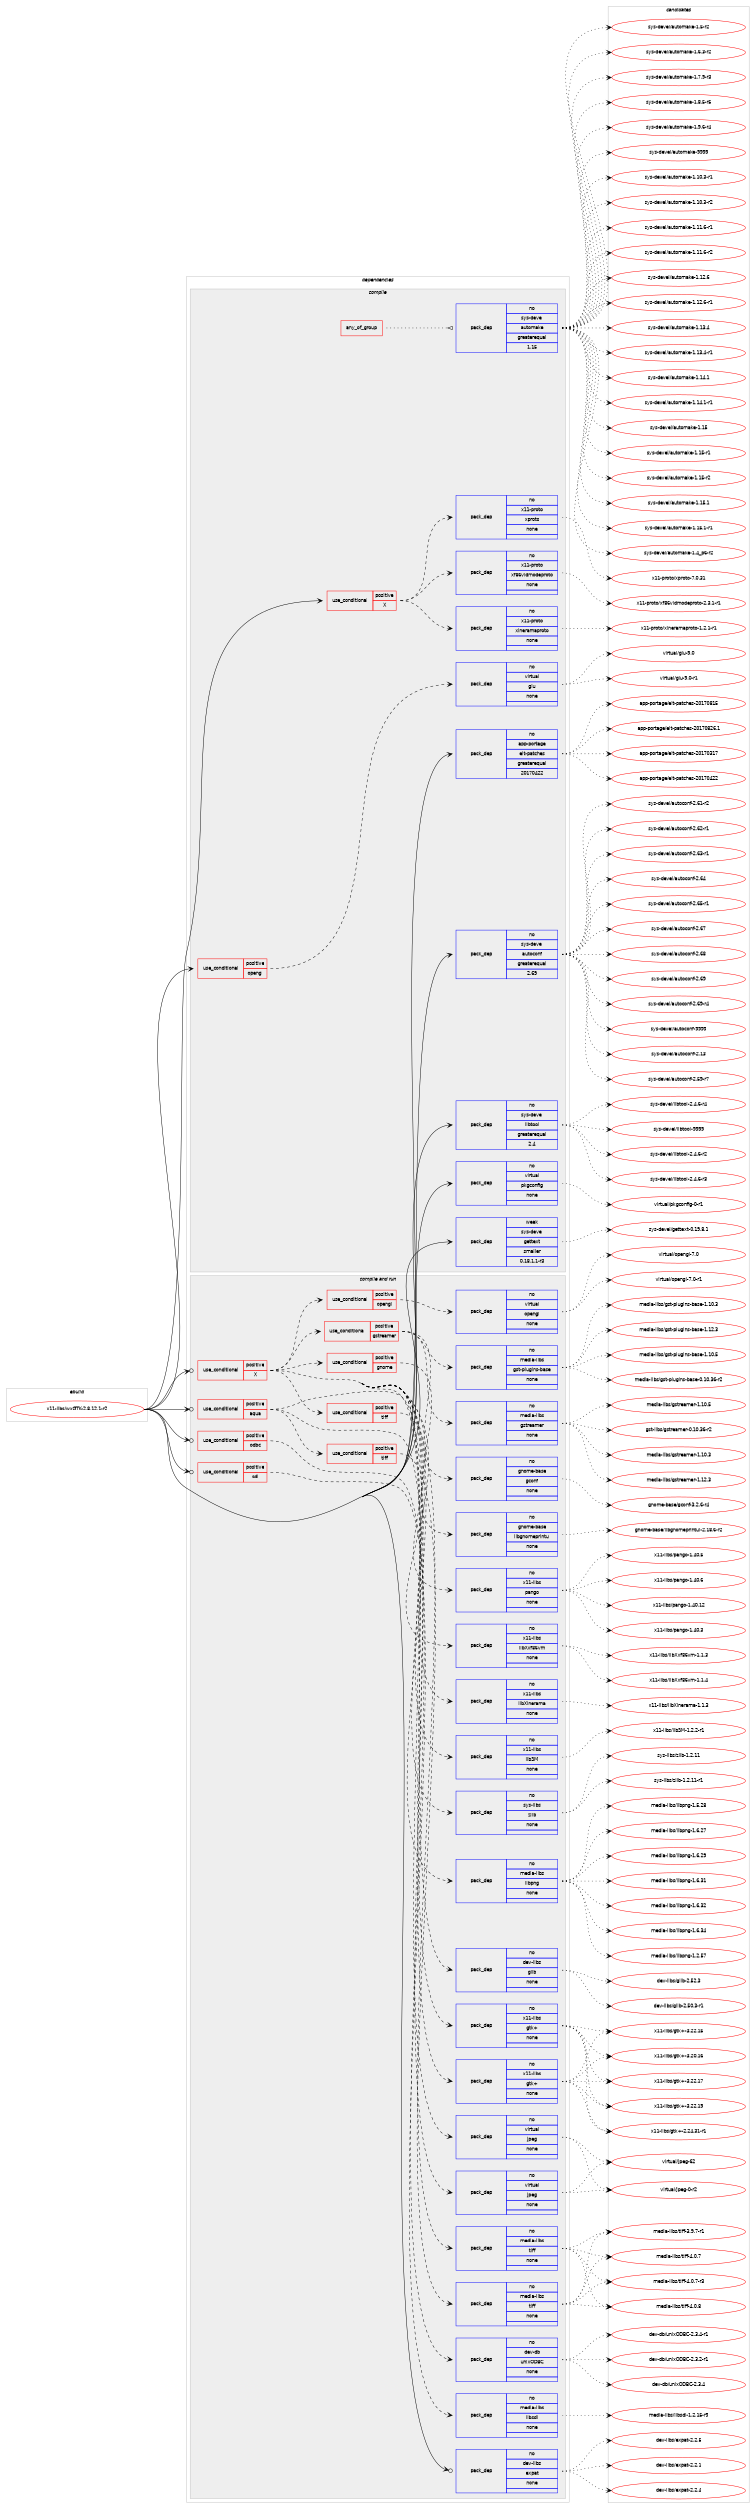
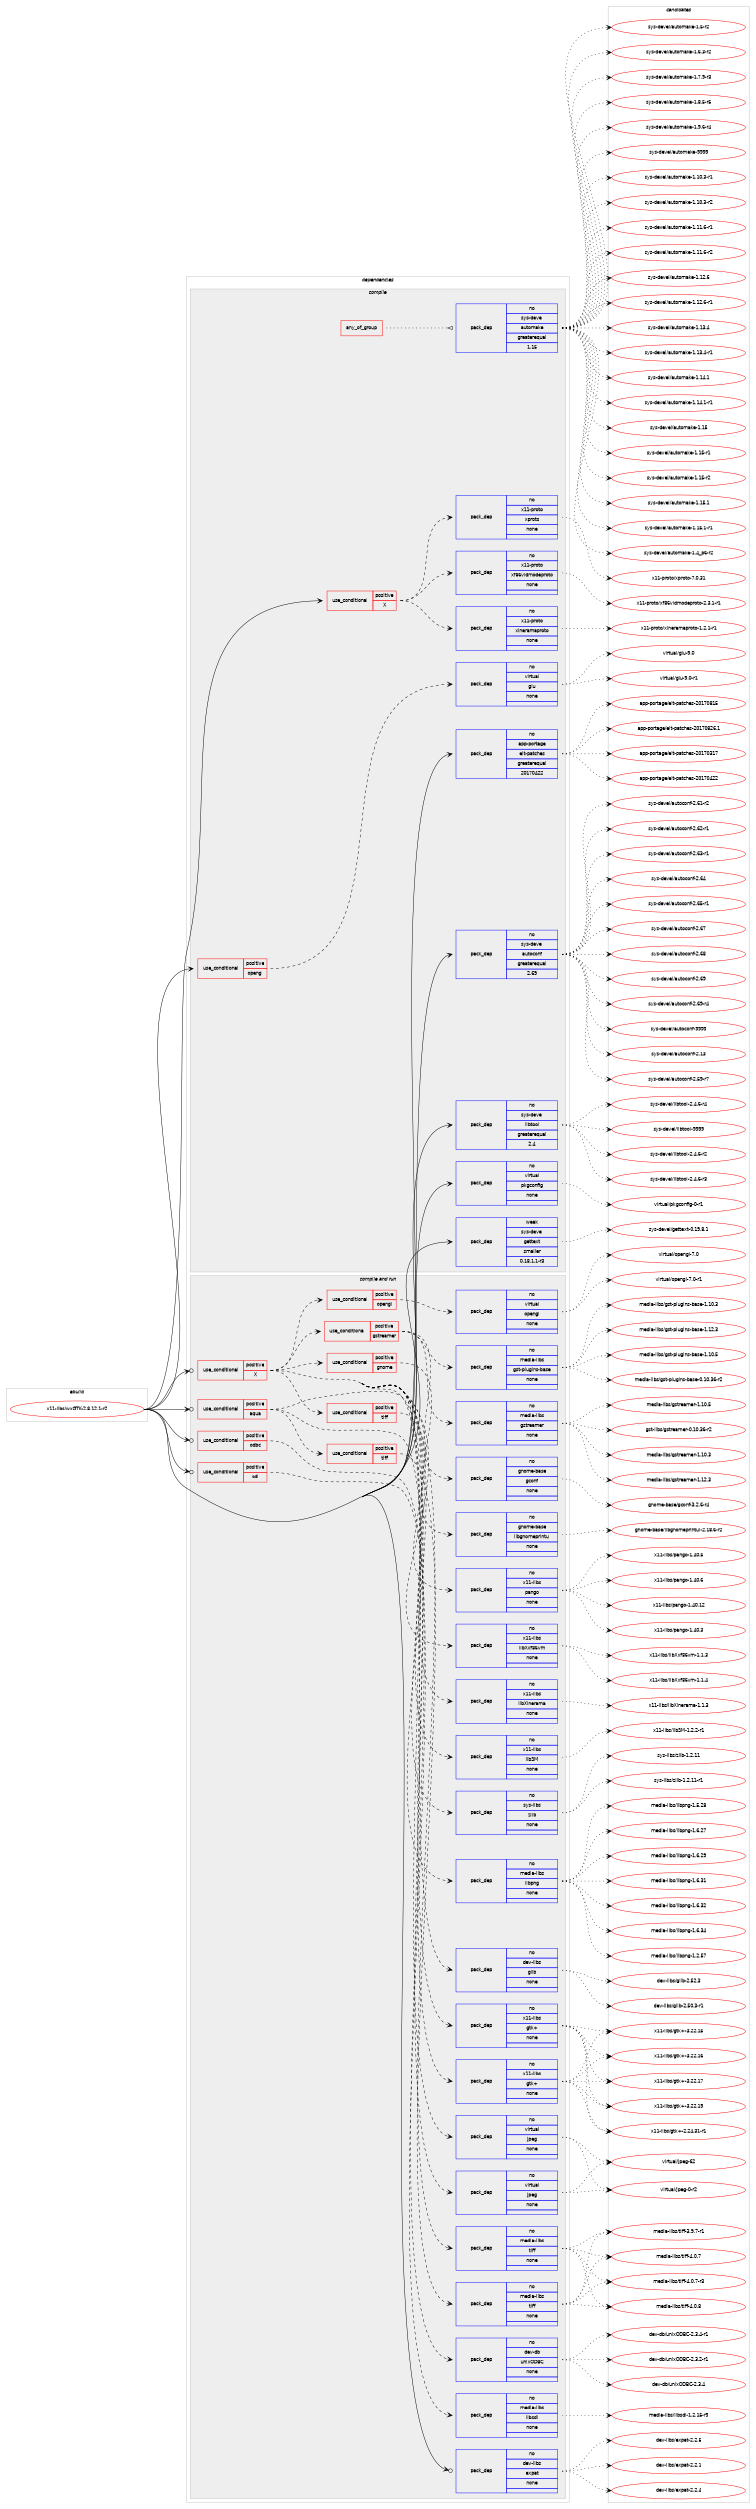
node "x11-libs/gtk+-3.20.16": label "x11-libs/gtk+-3.20.16" -> "x11-libs/gtk+-3.22.16"
